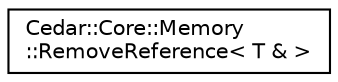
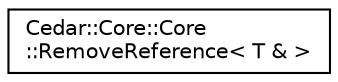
node "Cedar::Core::Memory ::RemoveReference< T & >": label "Cedar::Core::Memory ::RemoveReference< T & >" -> "Cedar::Core::Core ::RemoveReference< T & >"
